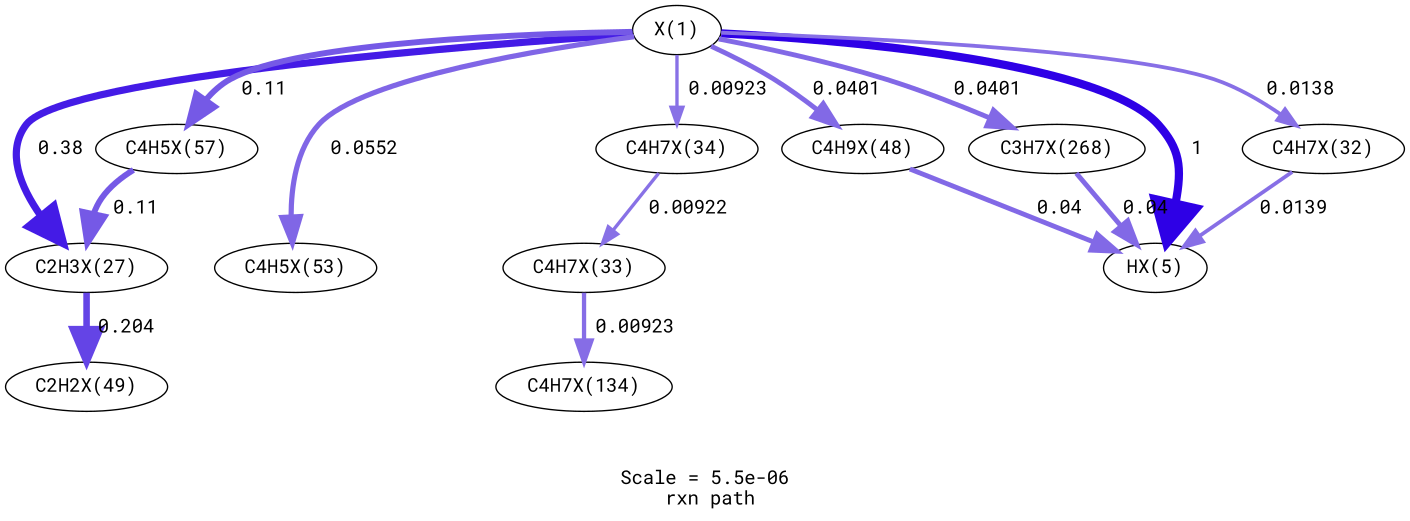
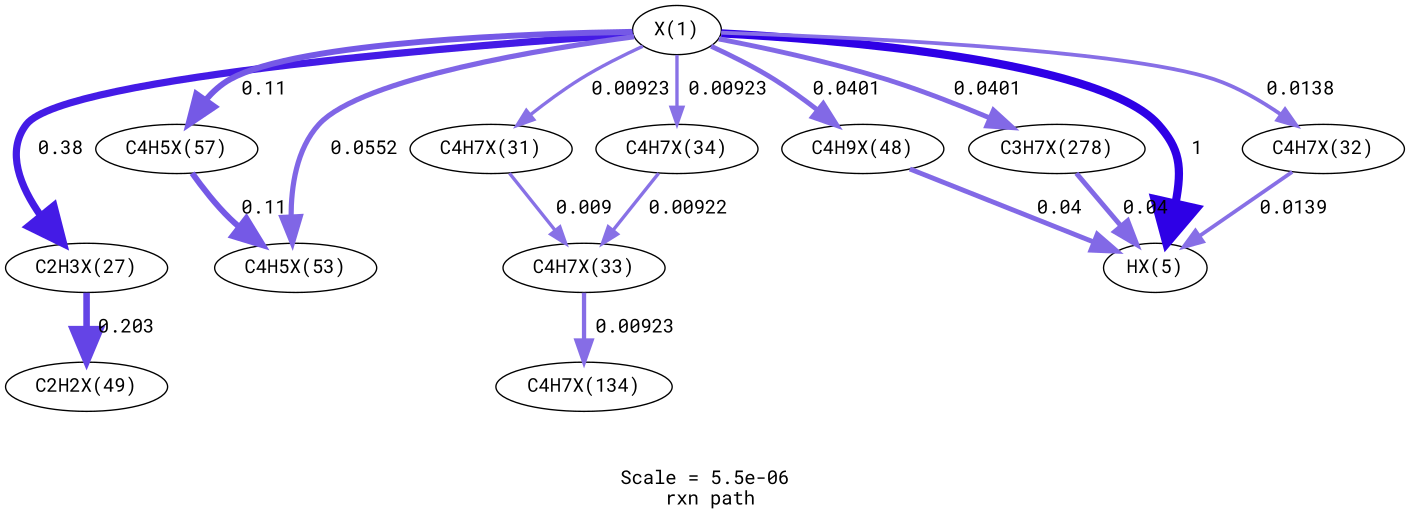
node "C4H7X(31)": added
node "C3H7X(268)": label "C3H7X(268)" -> "C3H7X(278)"
edge "C4H5X(57)" -> "C2H3X(27)": now "C4H5X(57)" -> "C4H5X(53)"
edge "C2H3X(27)" -> "C2H2X(49)": label " 0.204" -> " 0.203"
